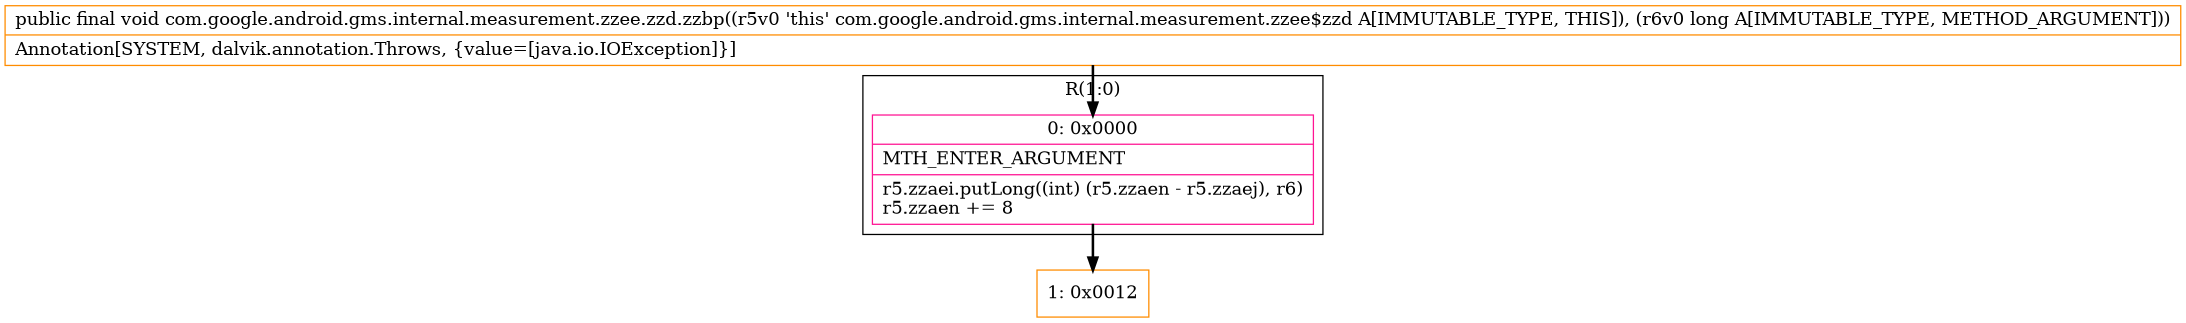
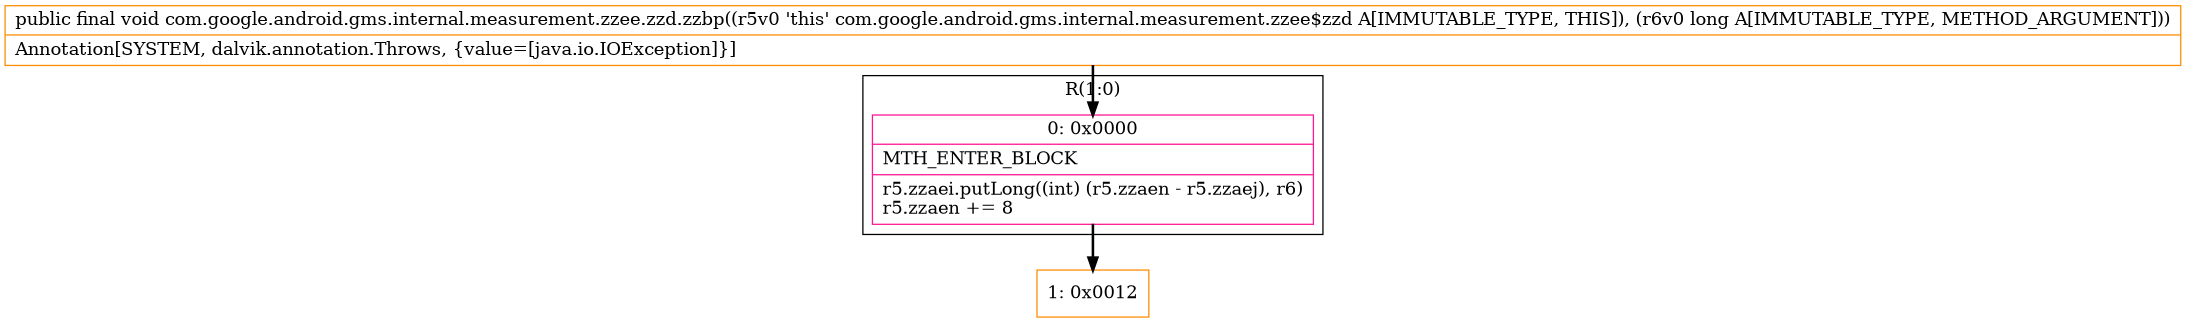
node "0: 0x0000": text "MTH_ENTER_ARGUMENT" -> "MTH_ENTER_BLOCK"
